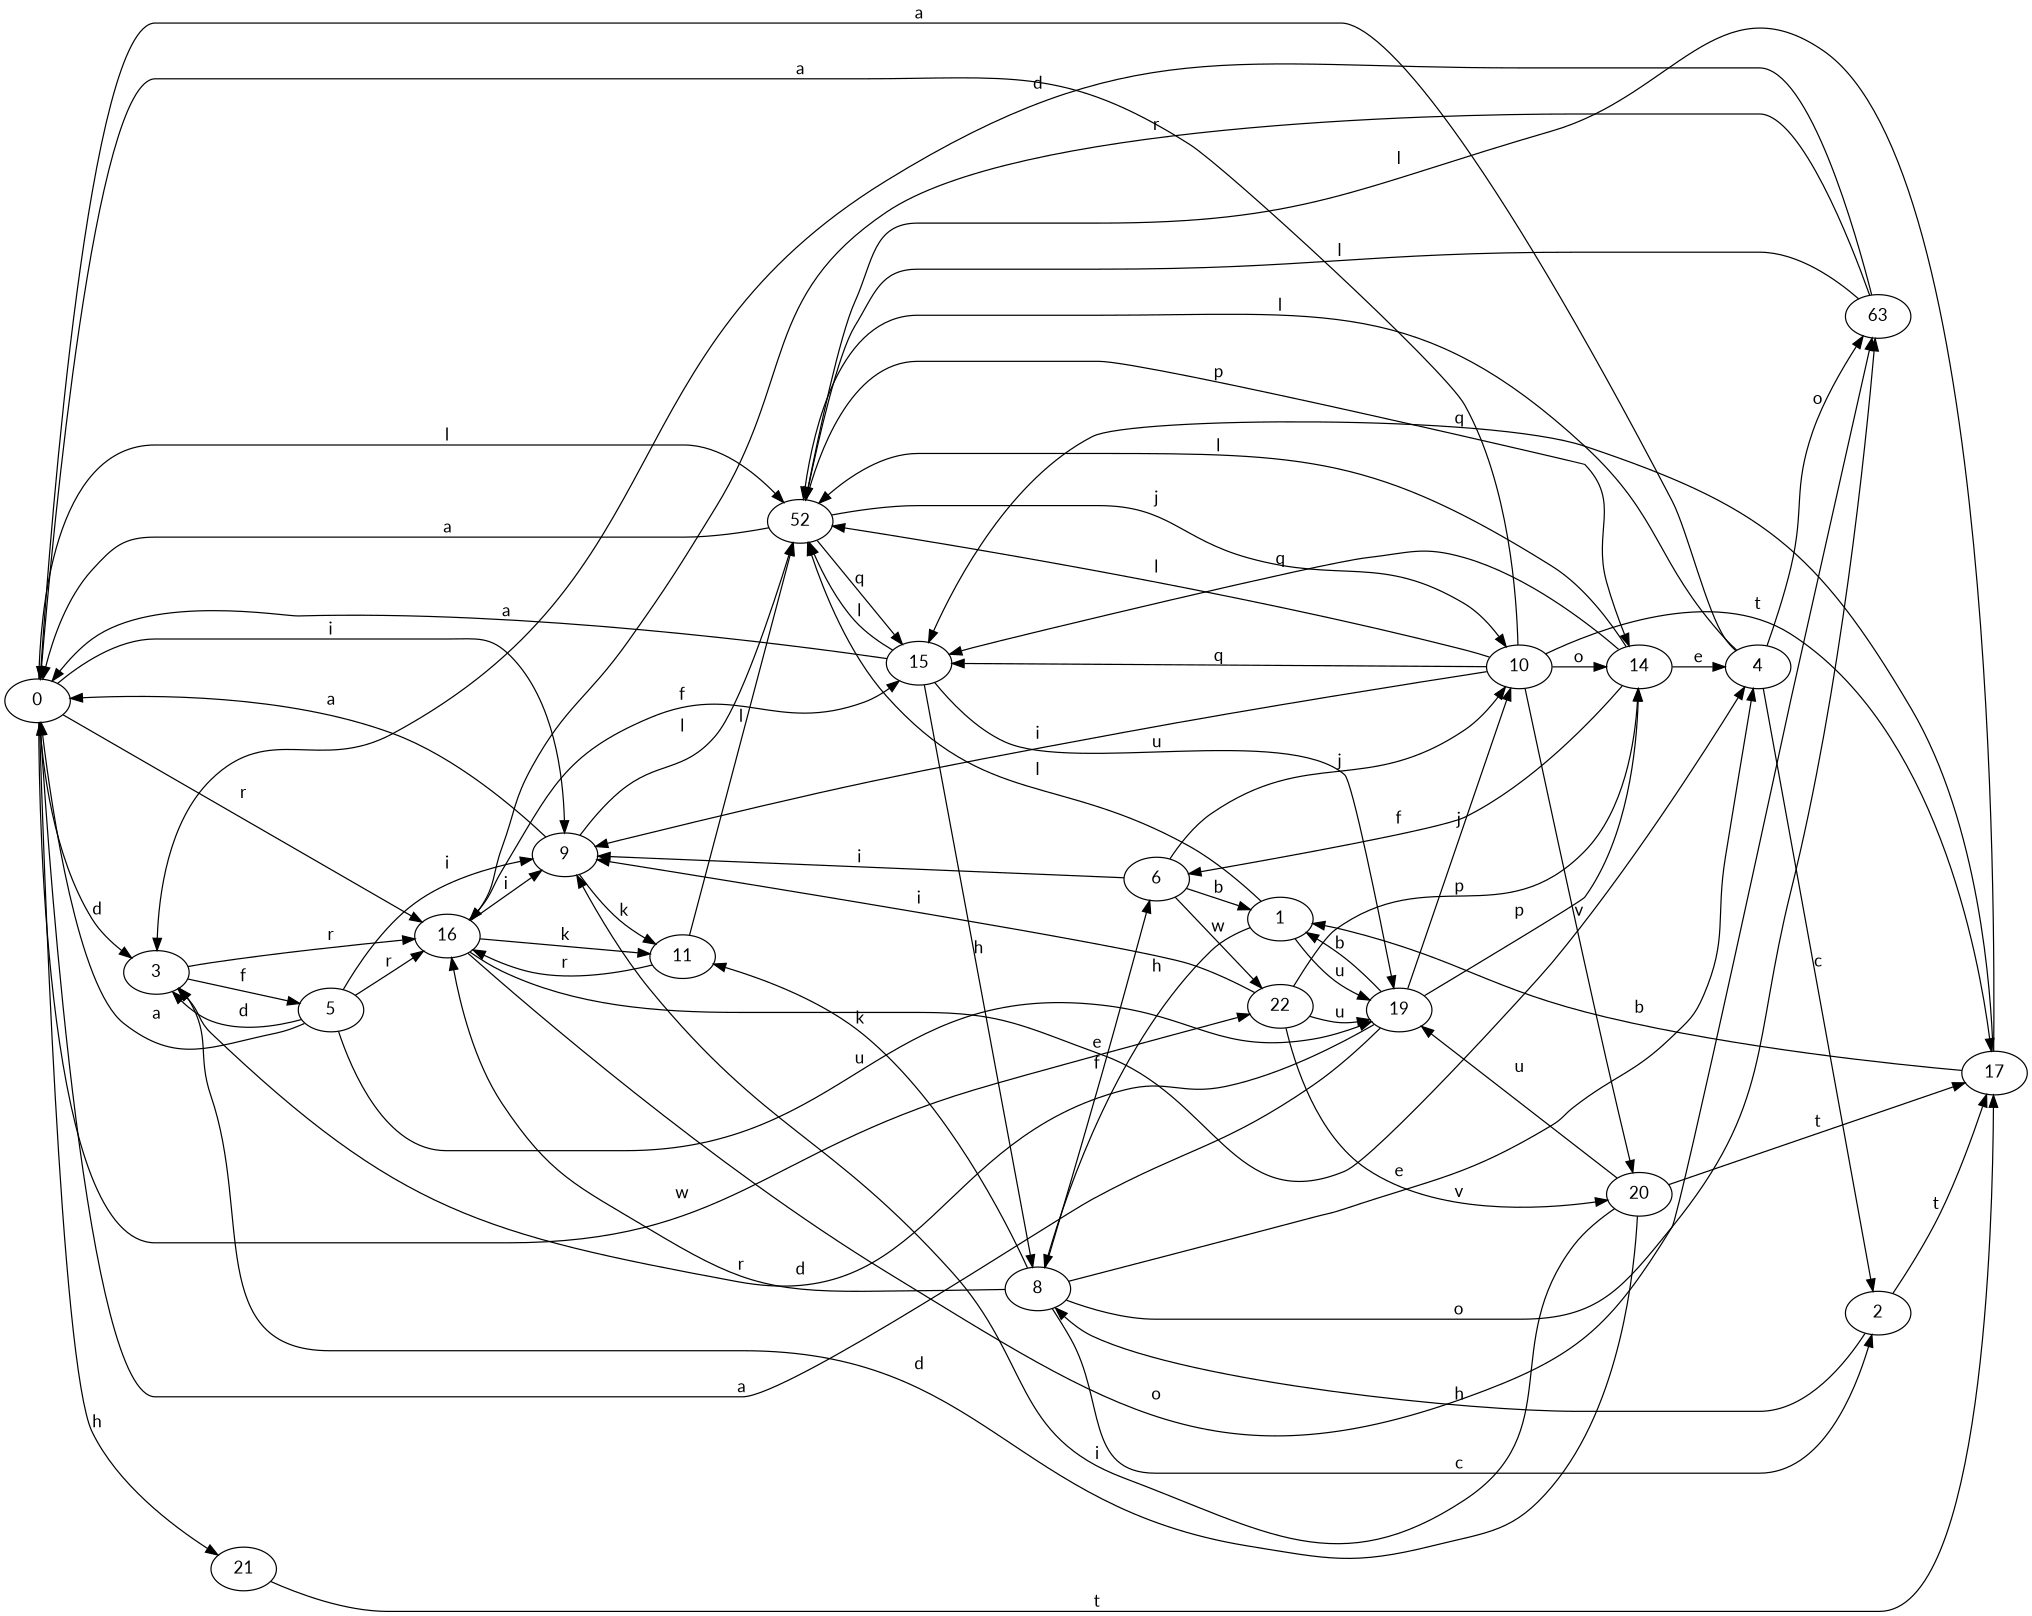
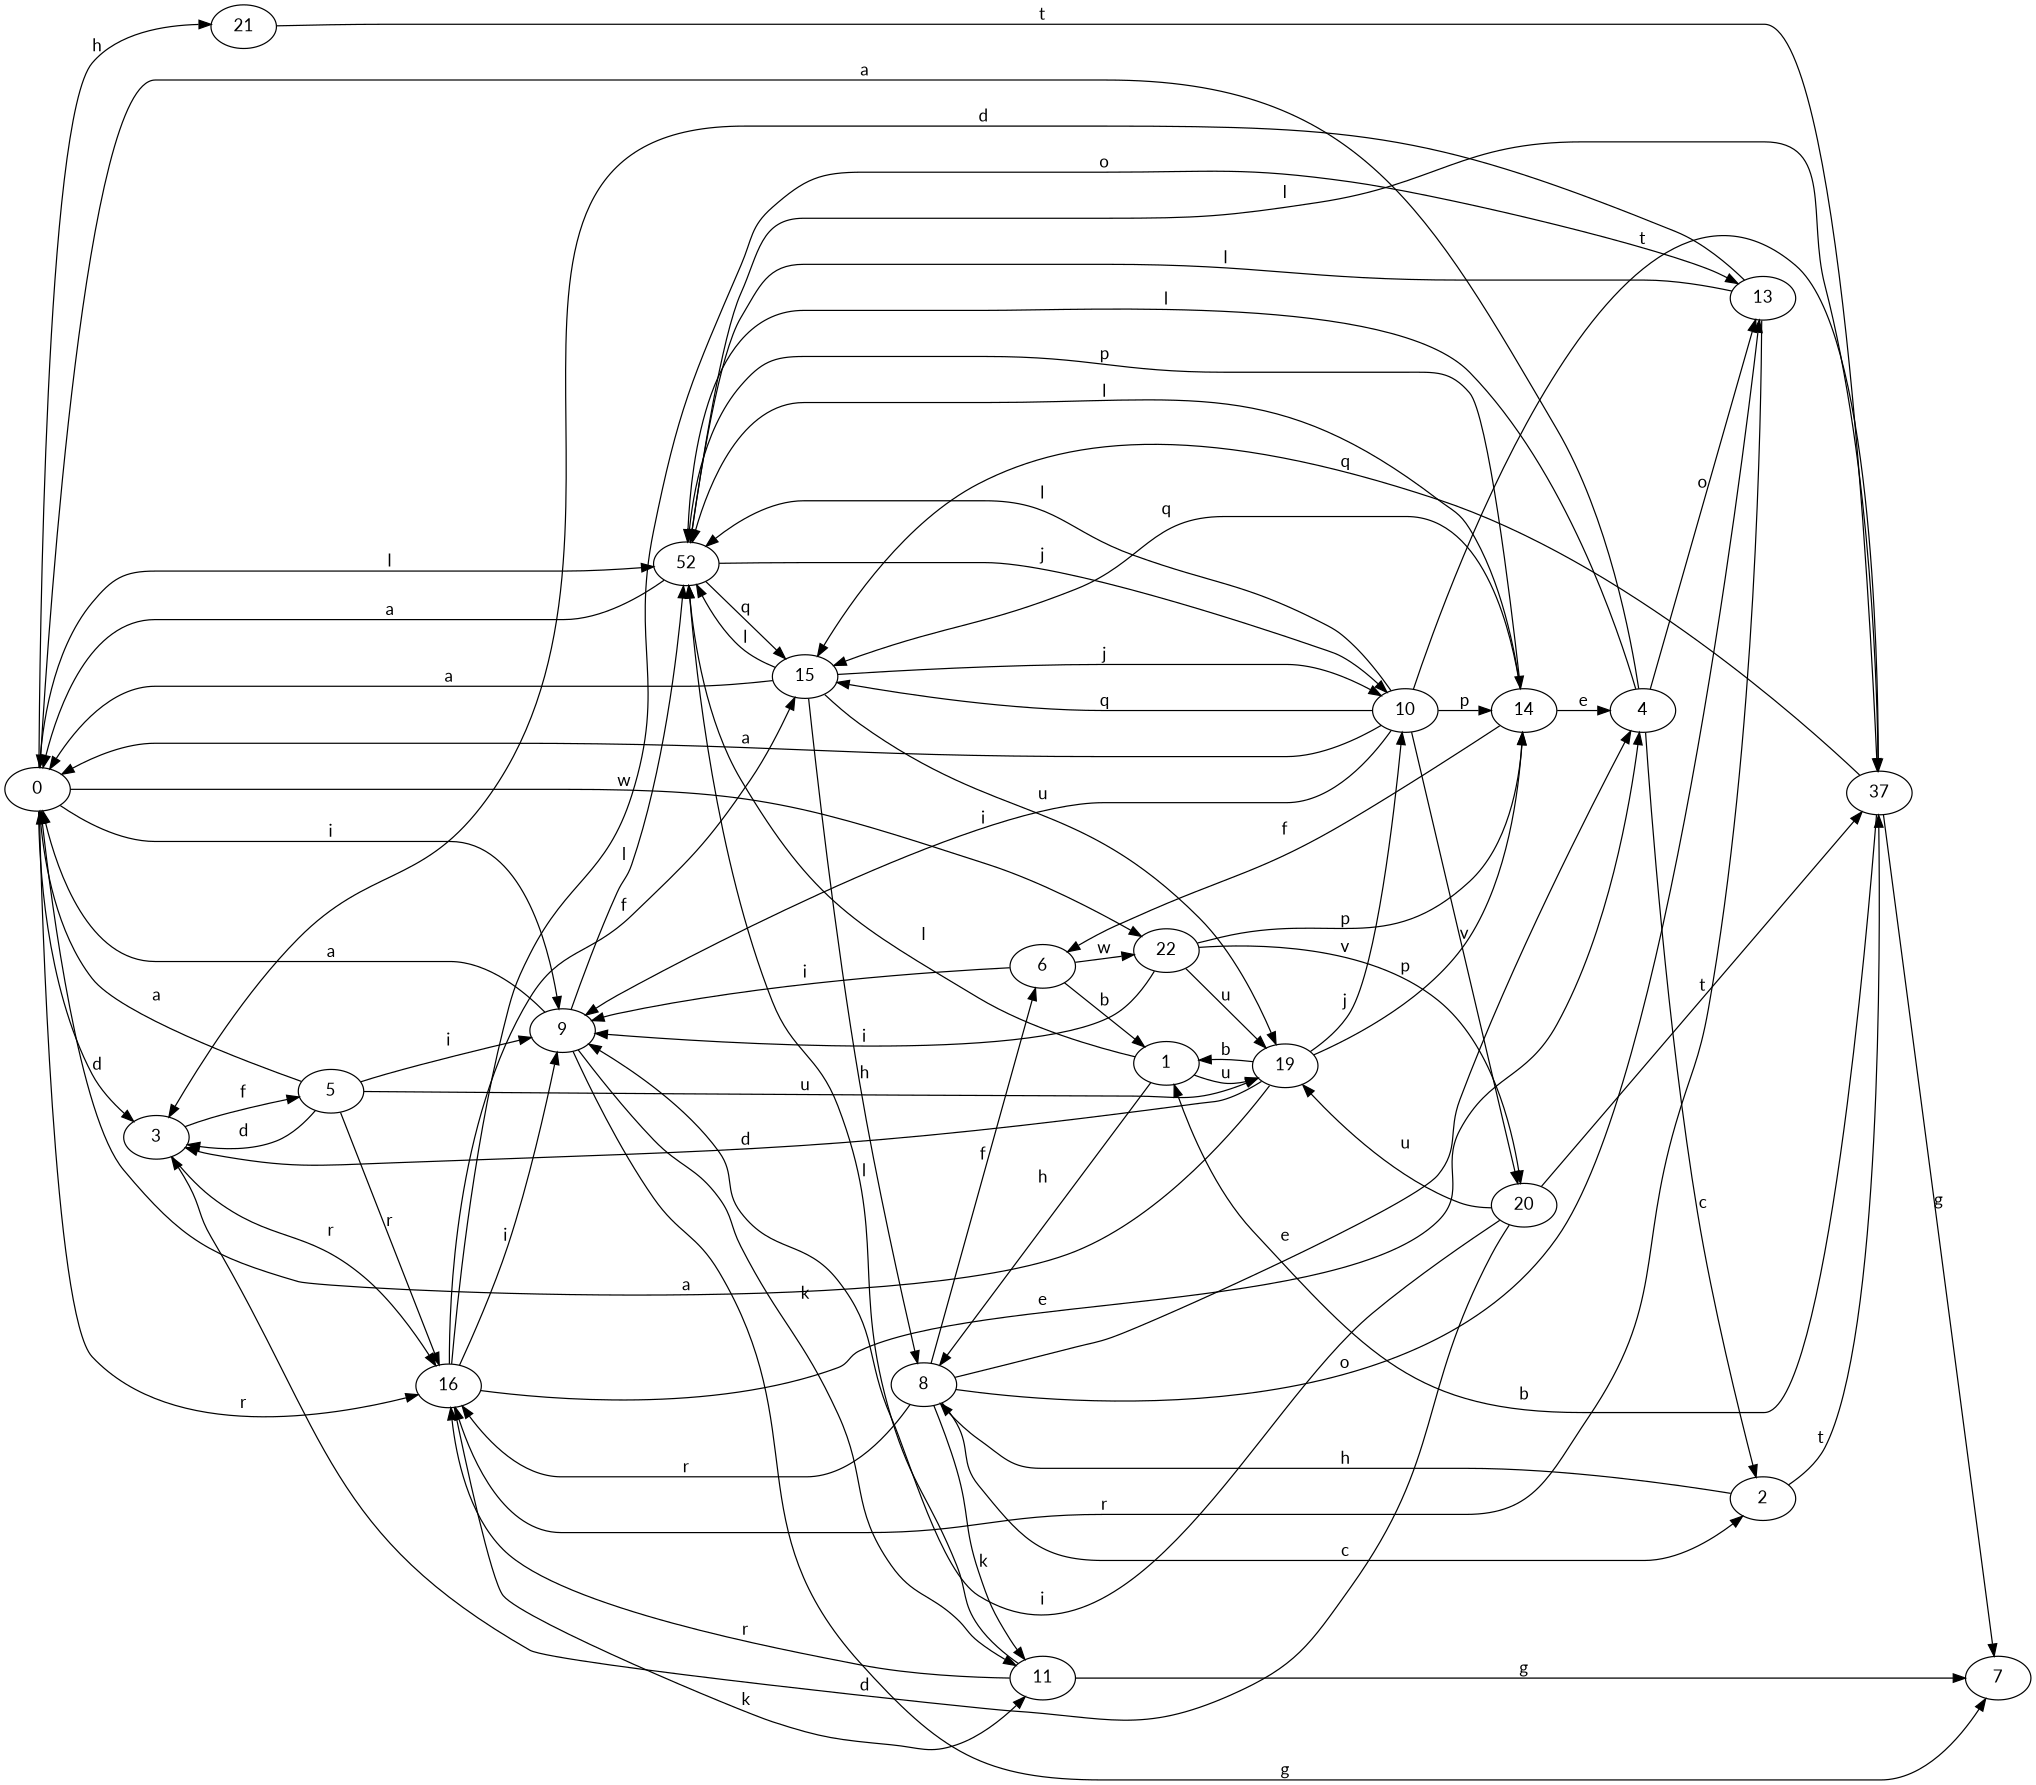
node "63": label "63" -> "13"
edge "10" -> "14": label "o" -> "p"
edge "6" -> "10": now "15" -> "10"
node "17": label "17" -> "37"
node "7": added
